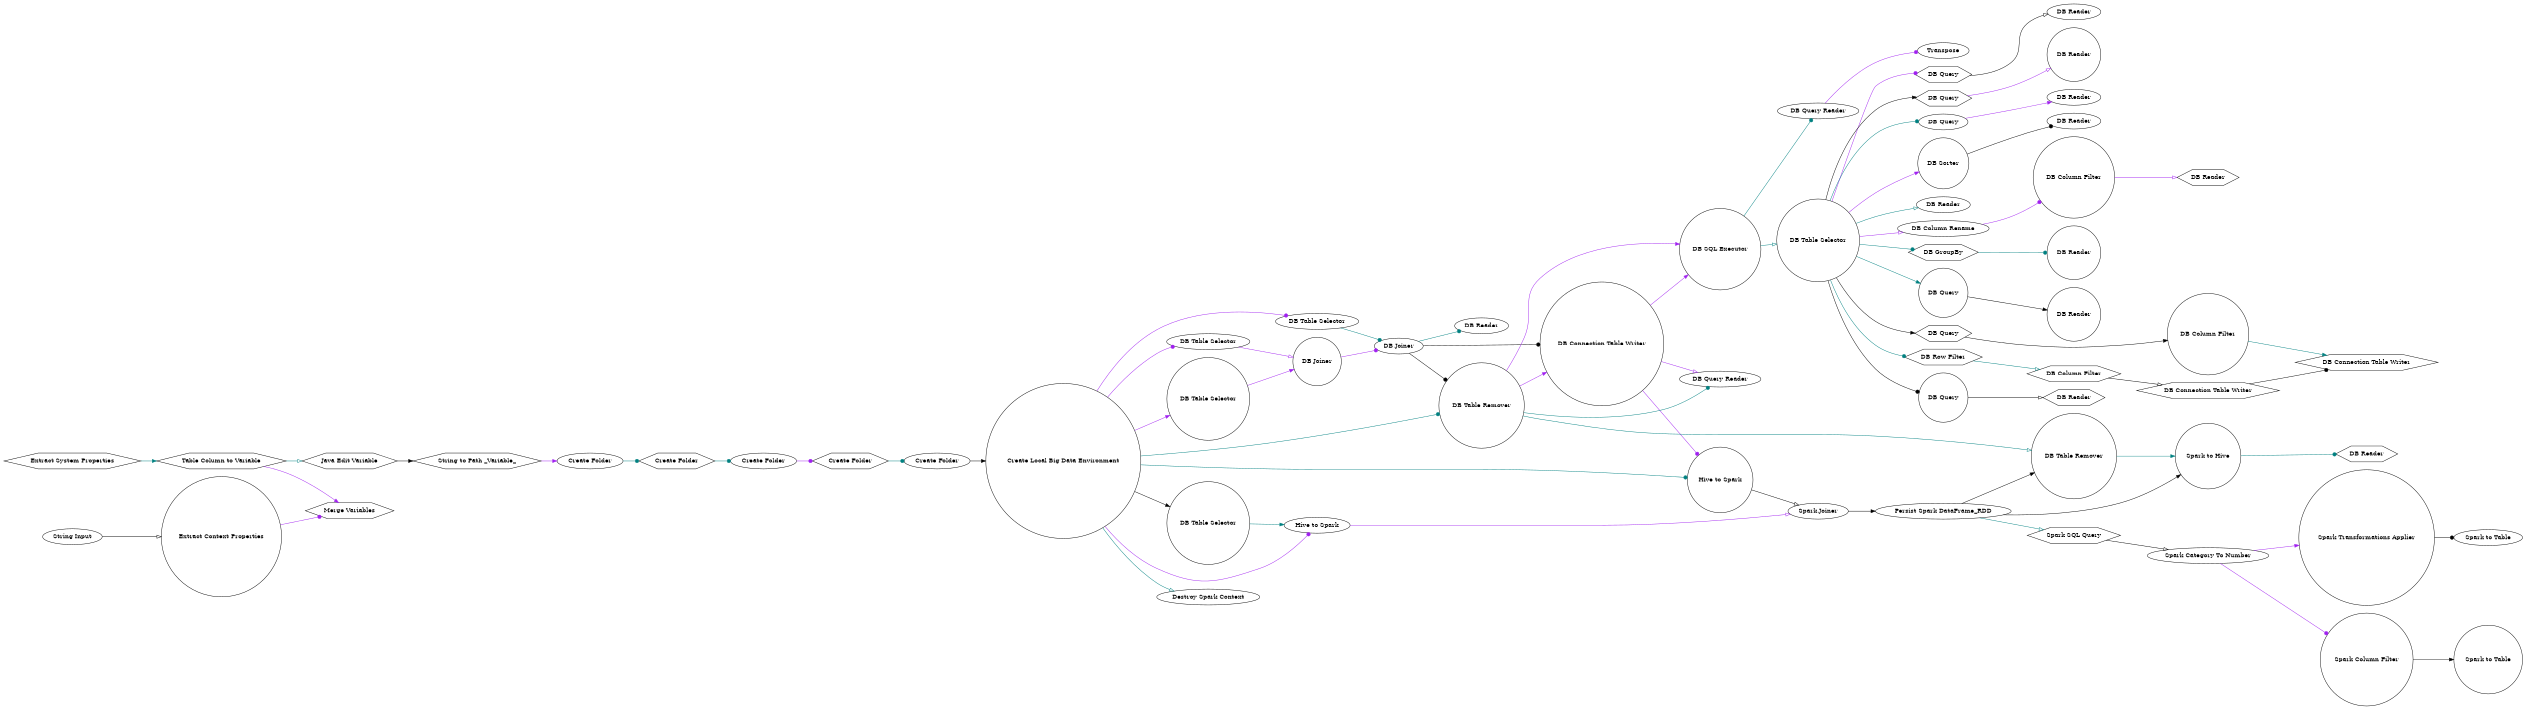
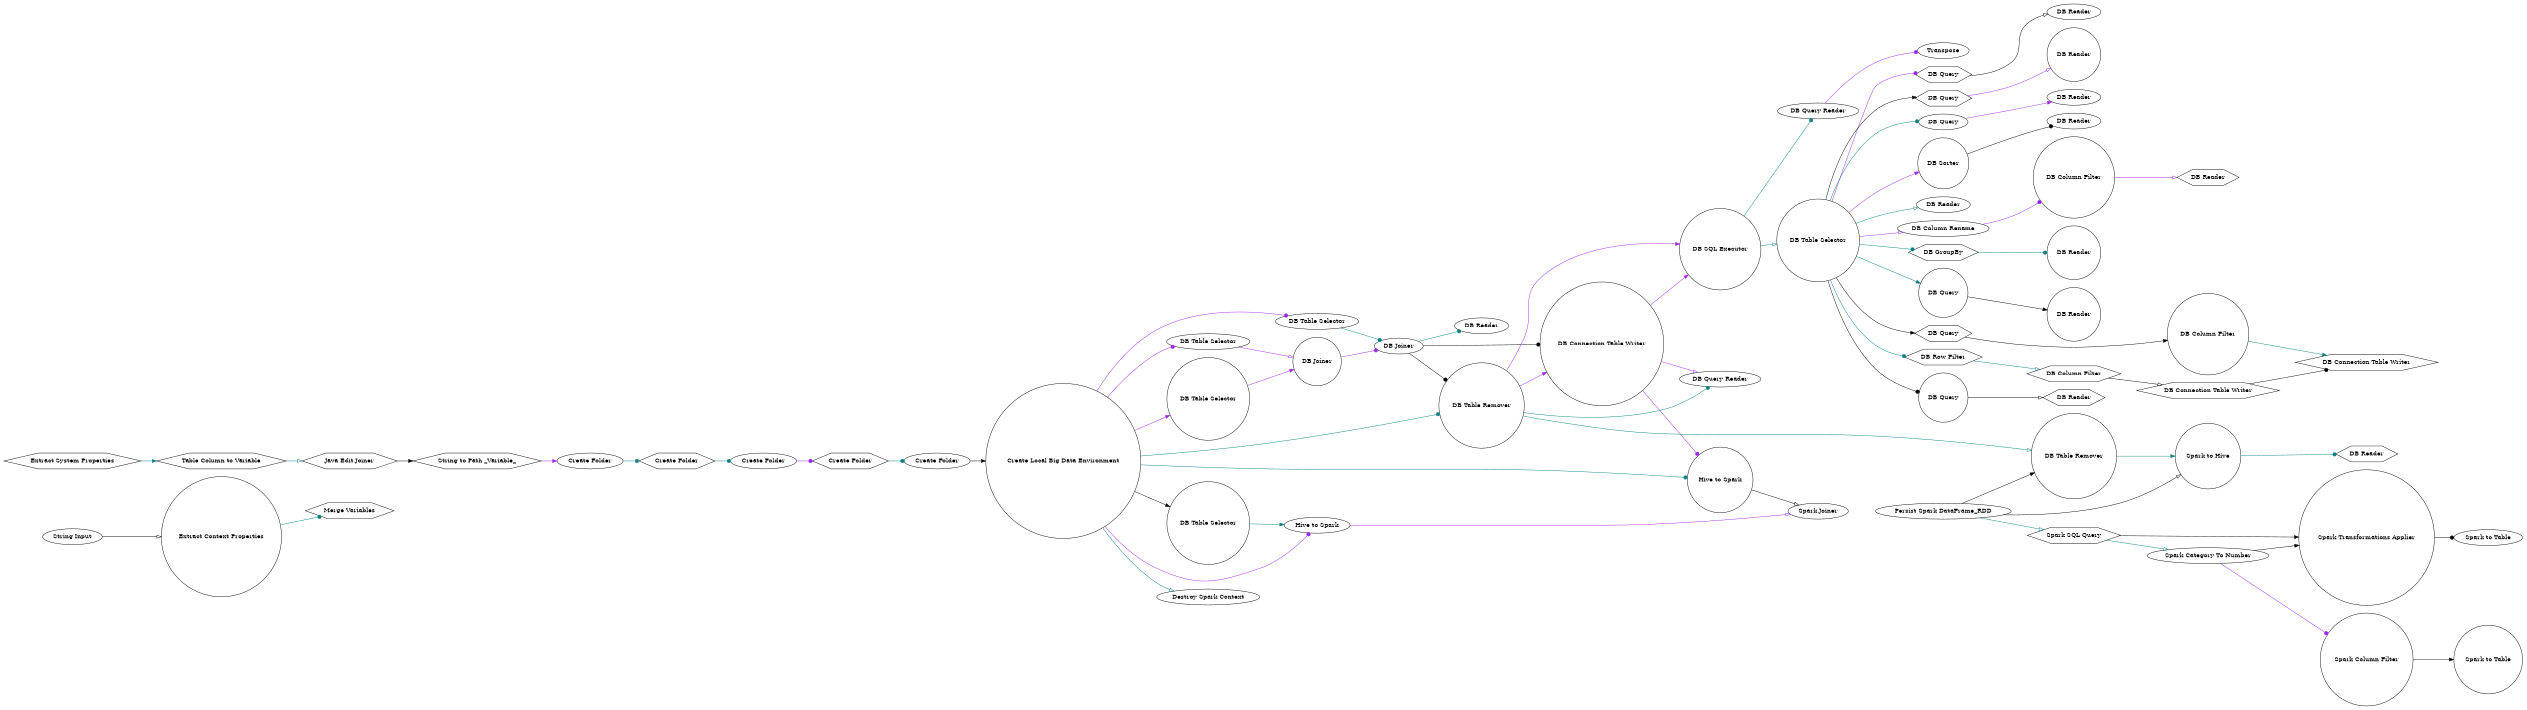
node "Java Edit Variable": label "Java Edit Variable" -> "Java Edit Joiner"
edge "Table Column to Variable" -> "Merge Variables": removed
edge "Persist Spark DataFrame_RDD" -> "Spark to Hive": arrowhead normal -> onormal
edge "Spark Joiner" -> "Persist Spark DataFrame_RDD": removed
edge "Extract Context Properties" -> "Merge Variables": color purple -> teal
edge "Spark SQL Query" -> "Spark Transformations Applier": added
edge "Spark SQL Query" -> "Spark Category To Number": color black -> teal
edge "Spark Category To Number" -> "Spark Transformations Applier": color purple -> black
